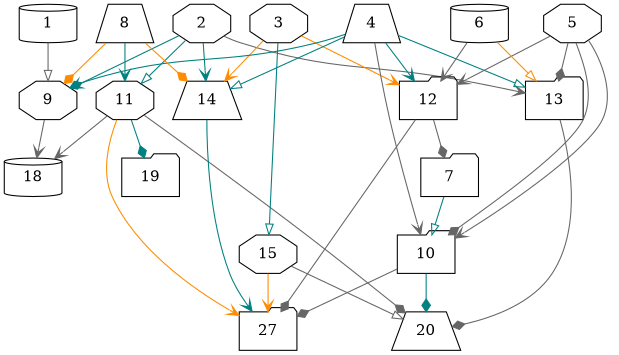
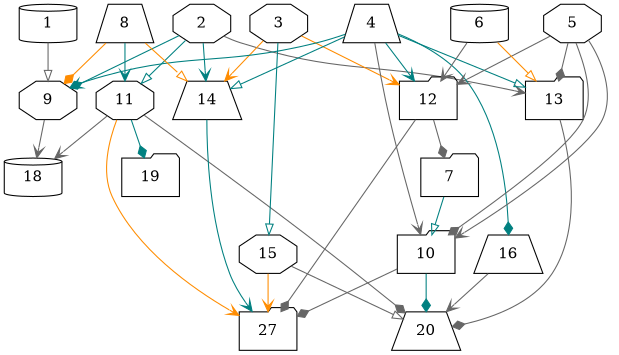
edge "8" -> "14": arrowhead diamond -> onormal
node "16": added
